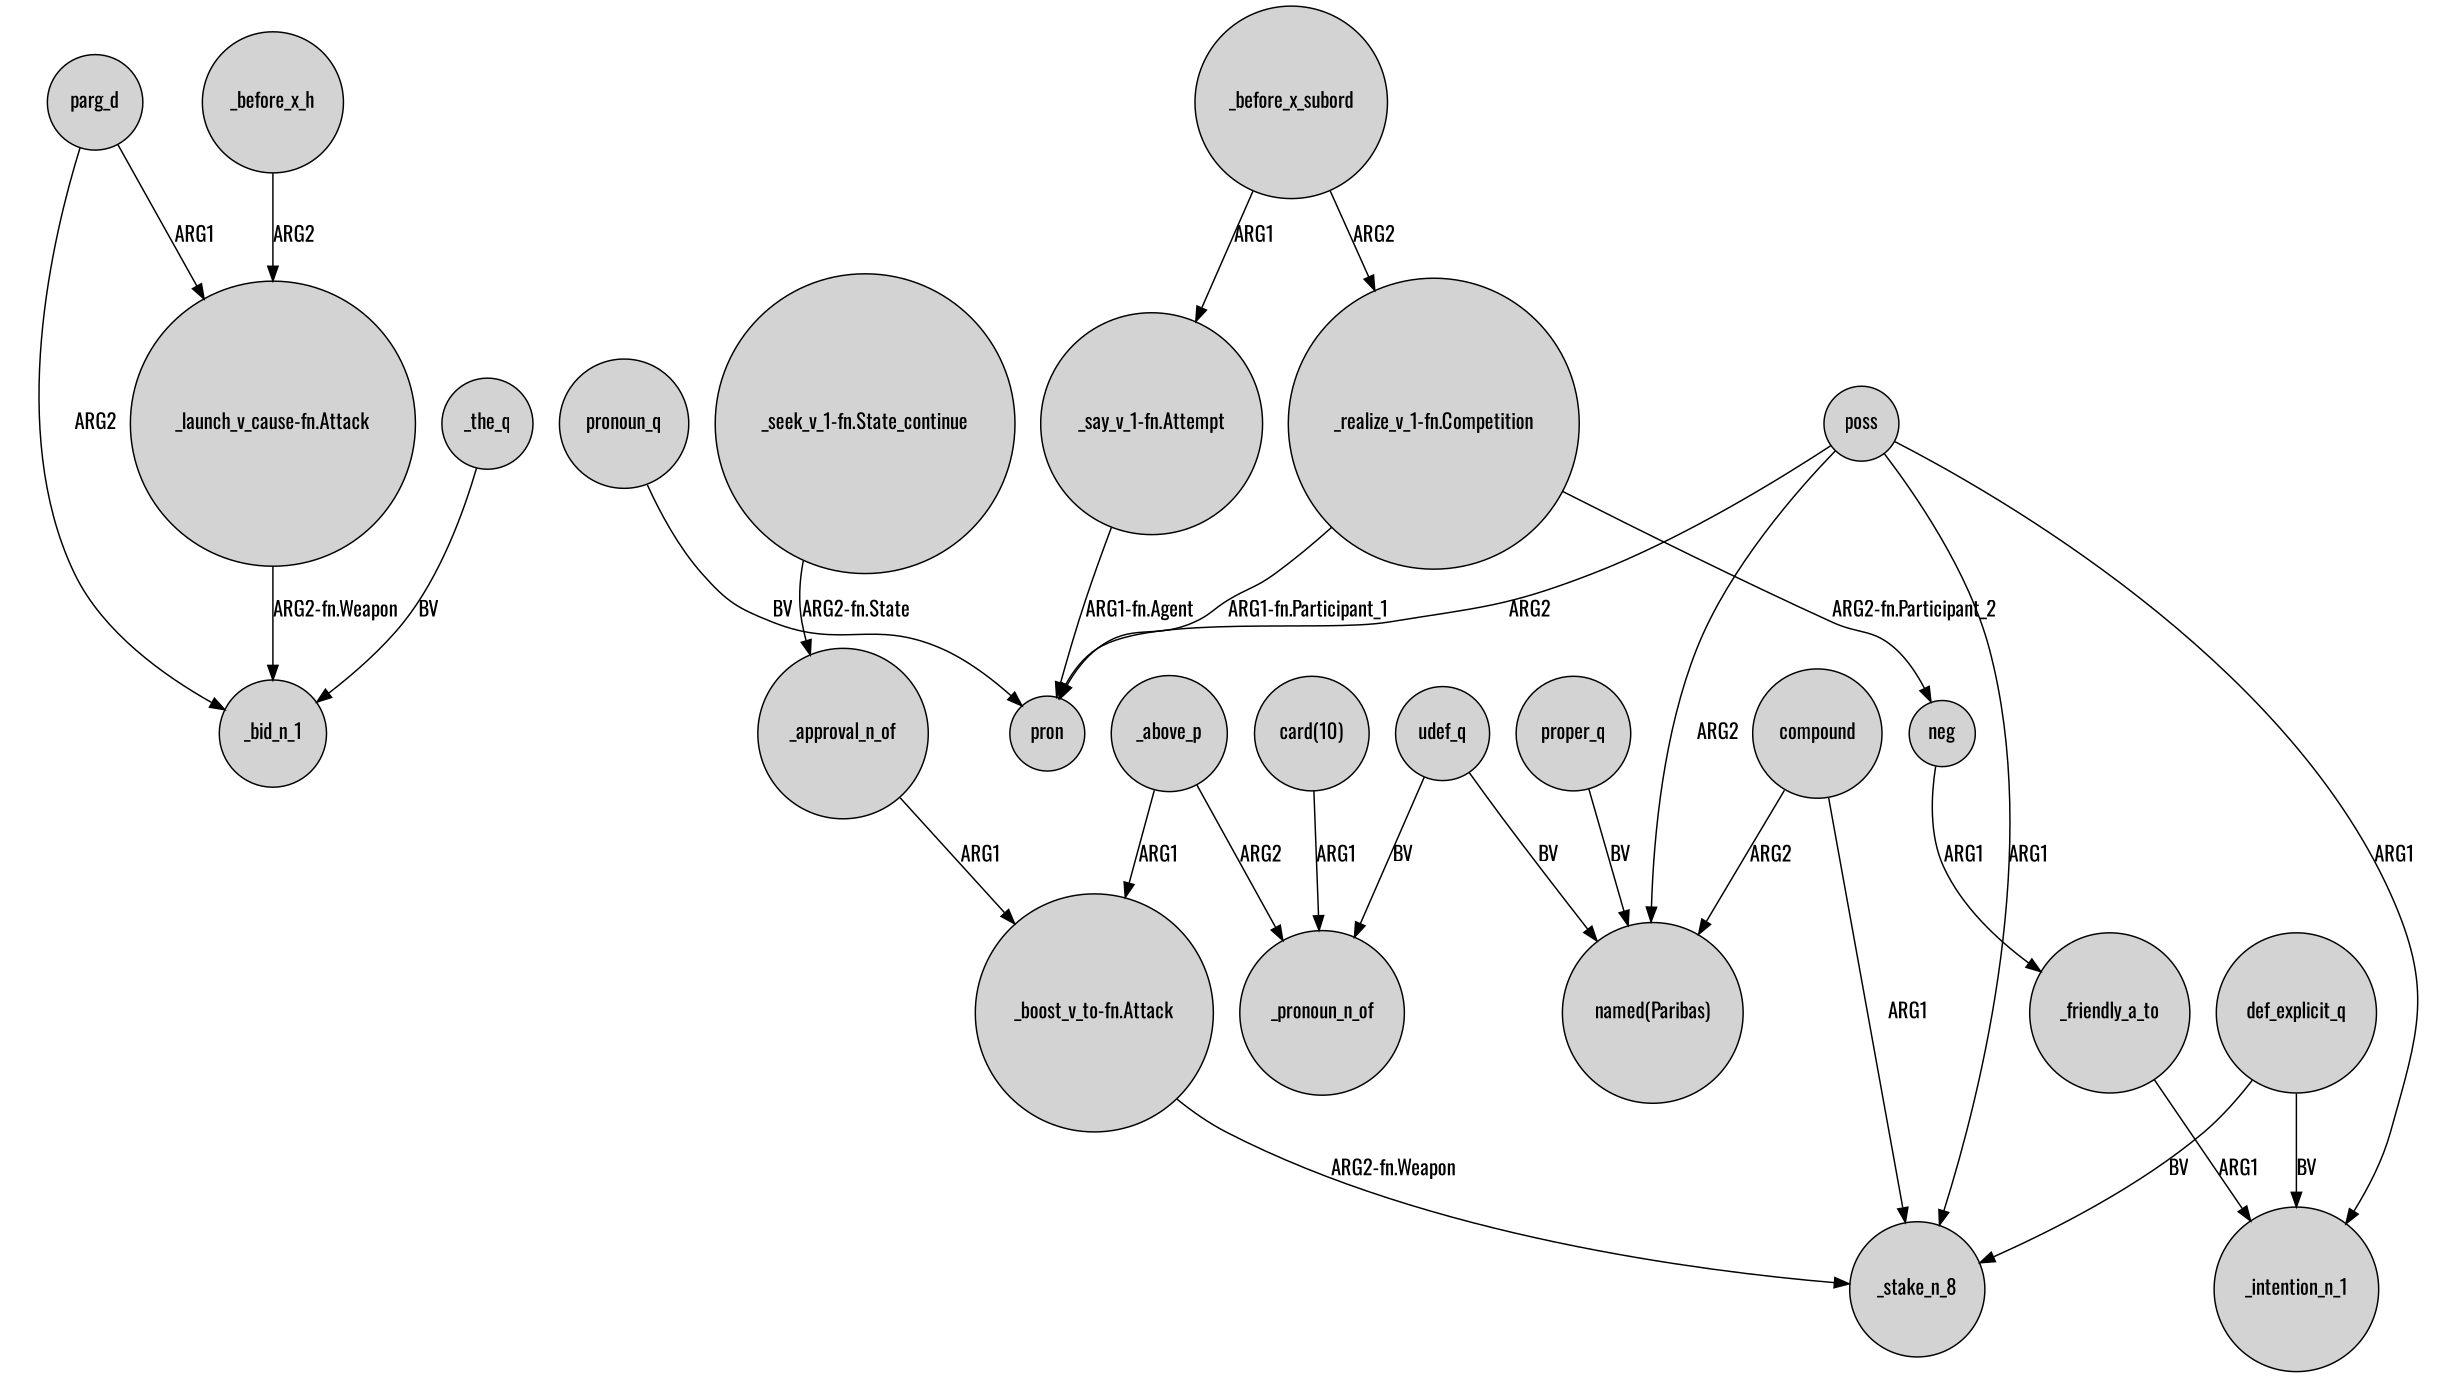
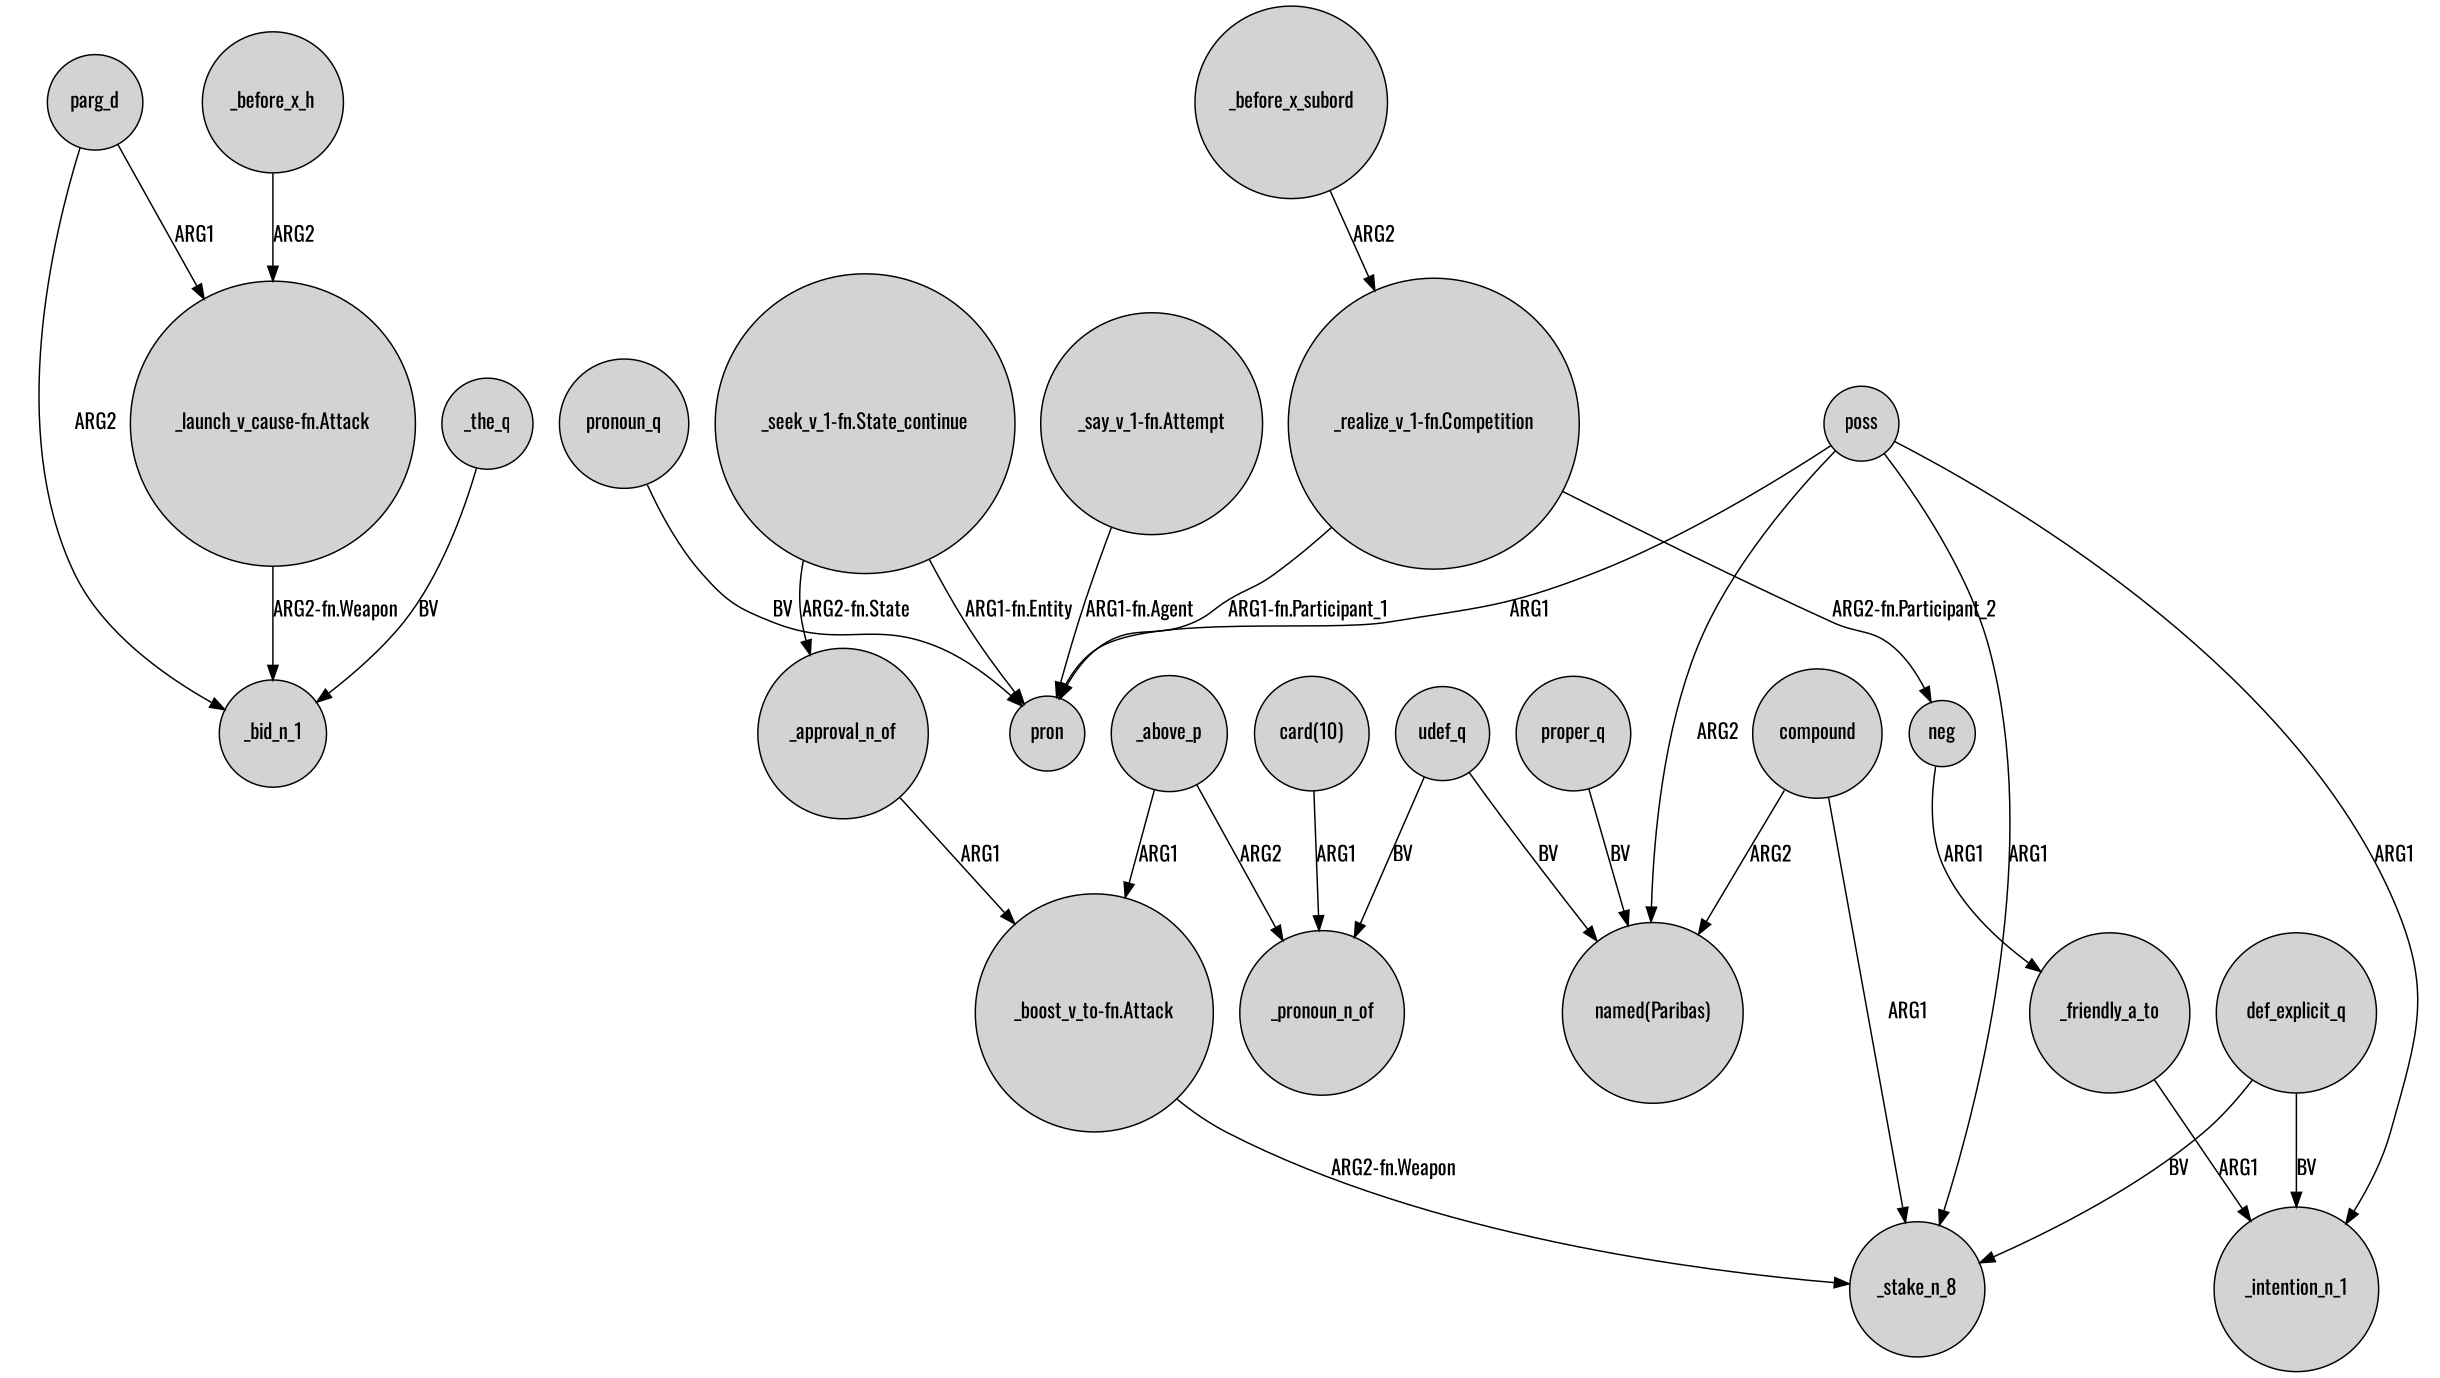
edge "_before_x_subord" -> "_say_v_1-fn.Attempt": removed, label "ARG1"
edge "poss" -> "pron": label "ARG2" -> "ARG1"
edge "_seek_v_1-fn.State_continue" -> "pron": added, label "ARG1-fn.Entity"
